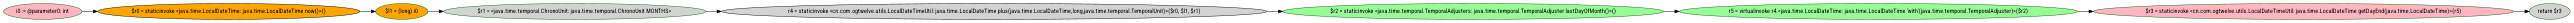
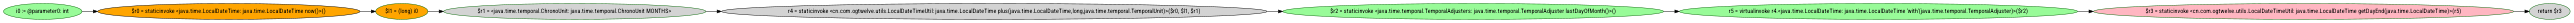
node "i0 := @parameter0: int": fillcolor lightpink -> palegreen
